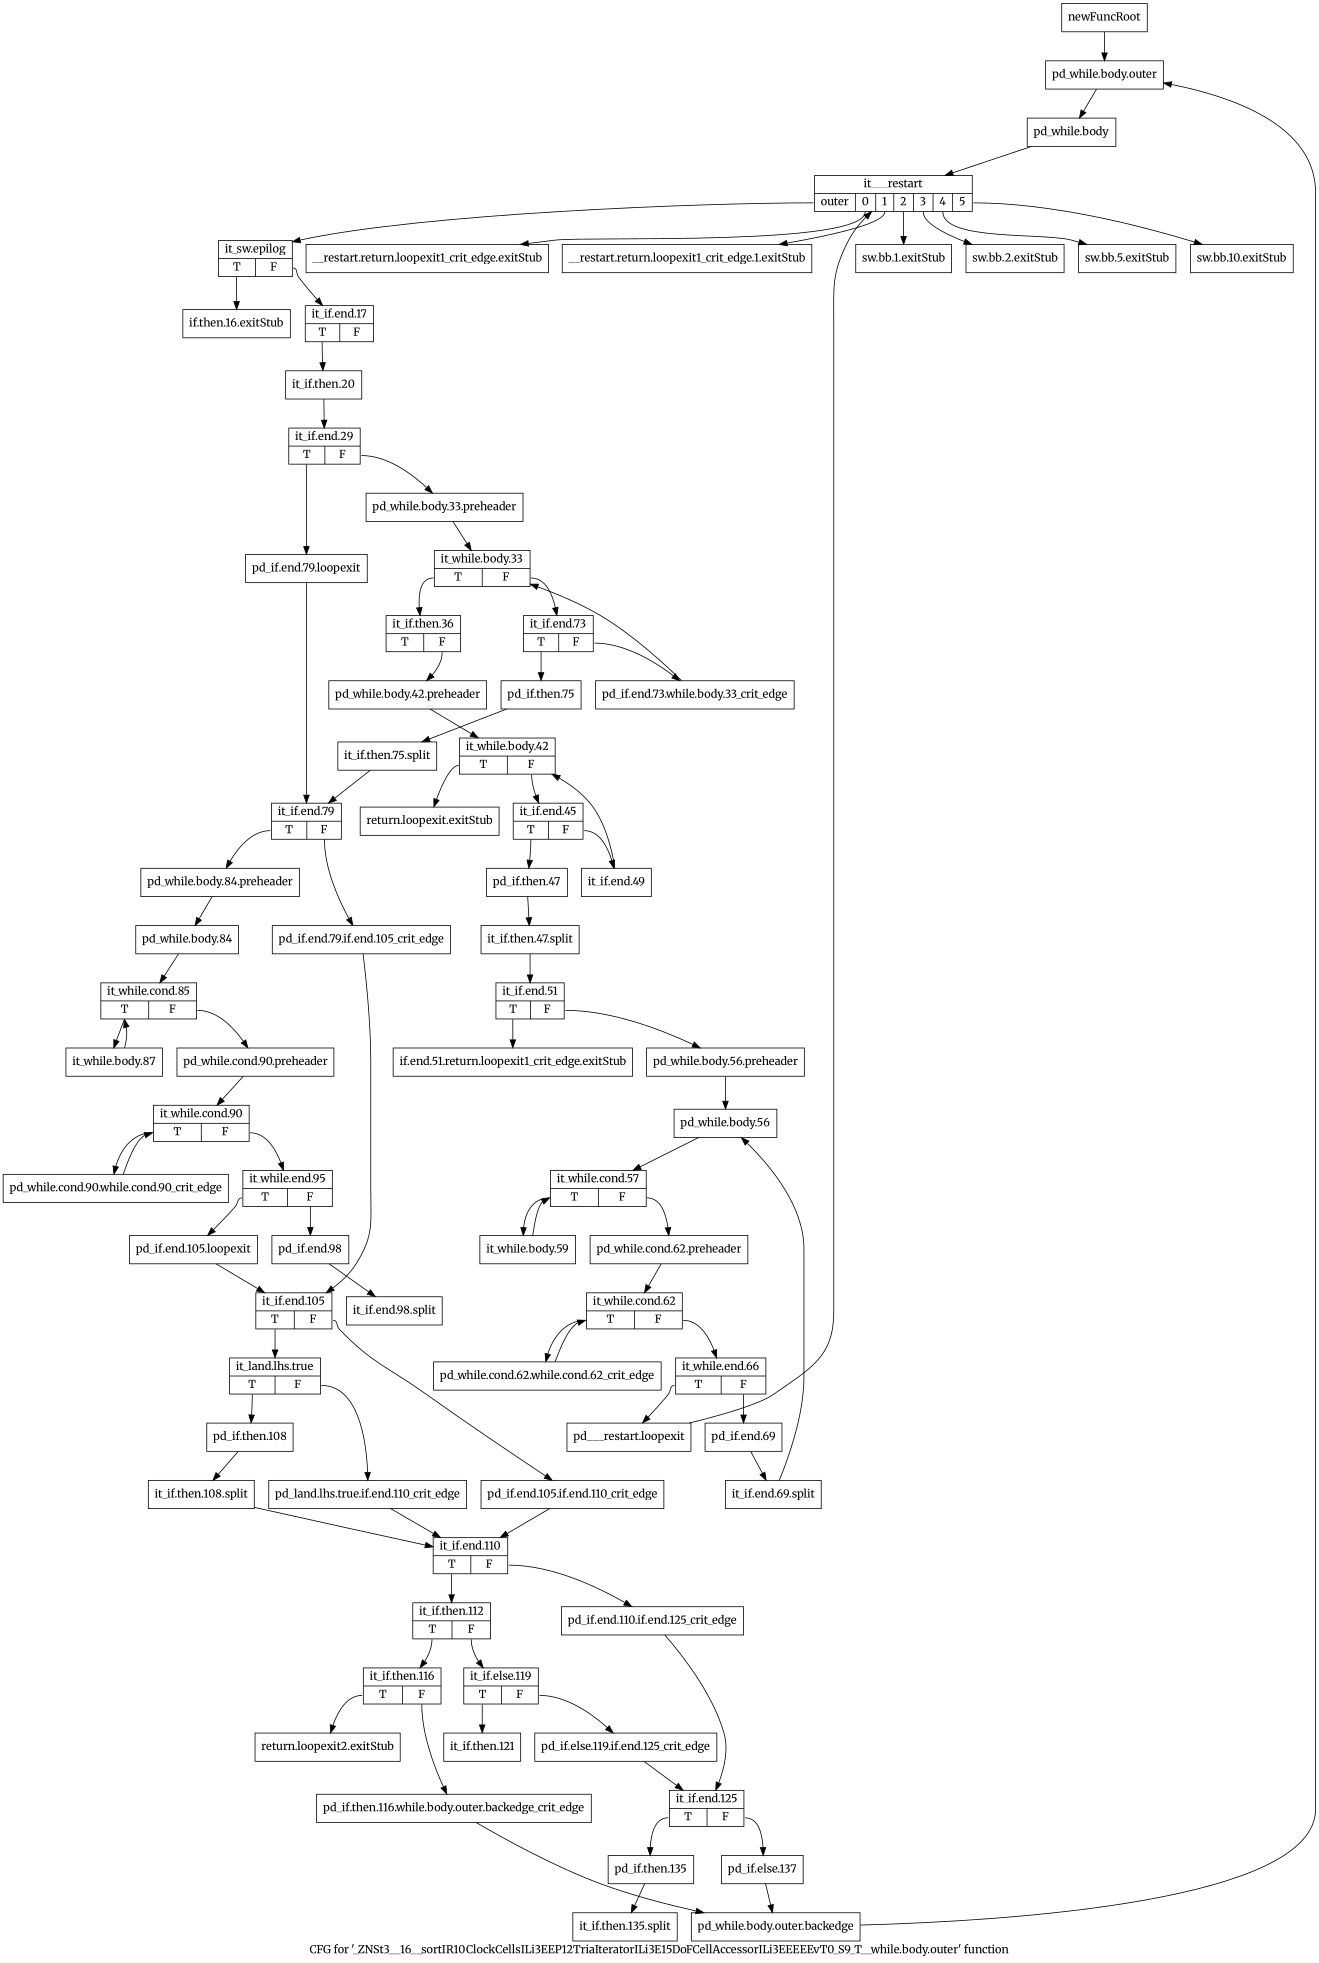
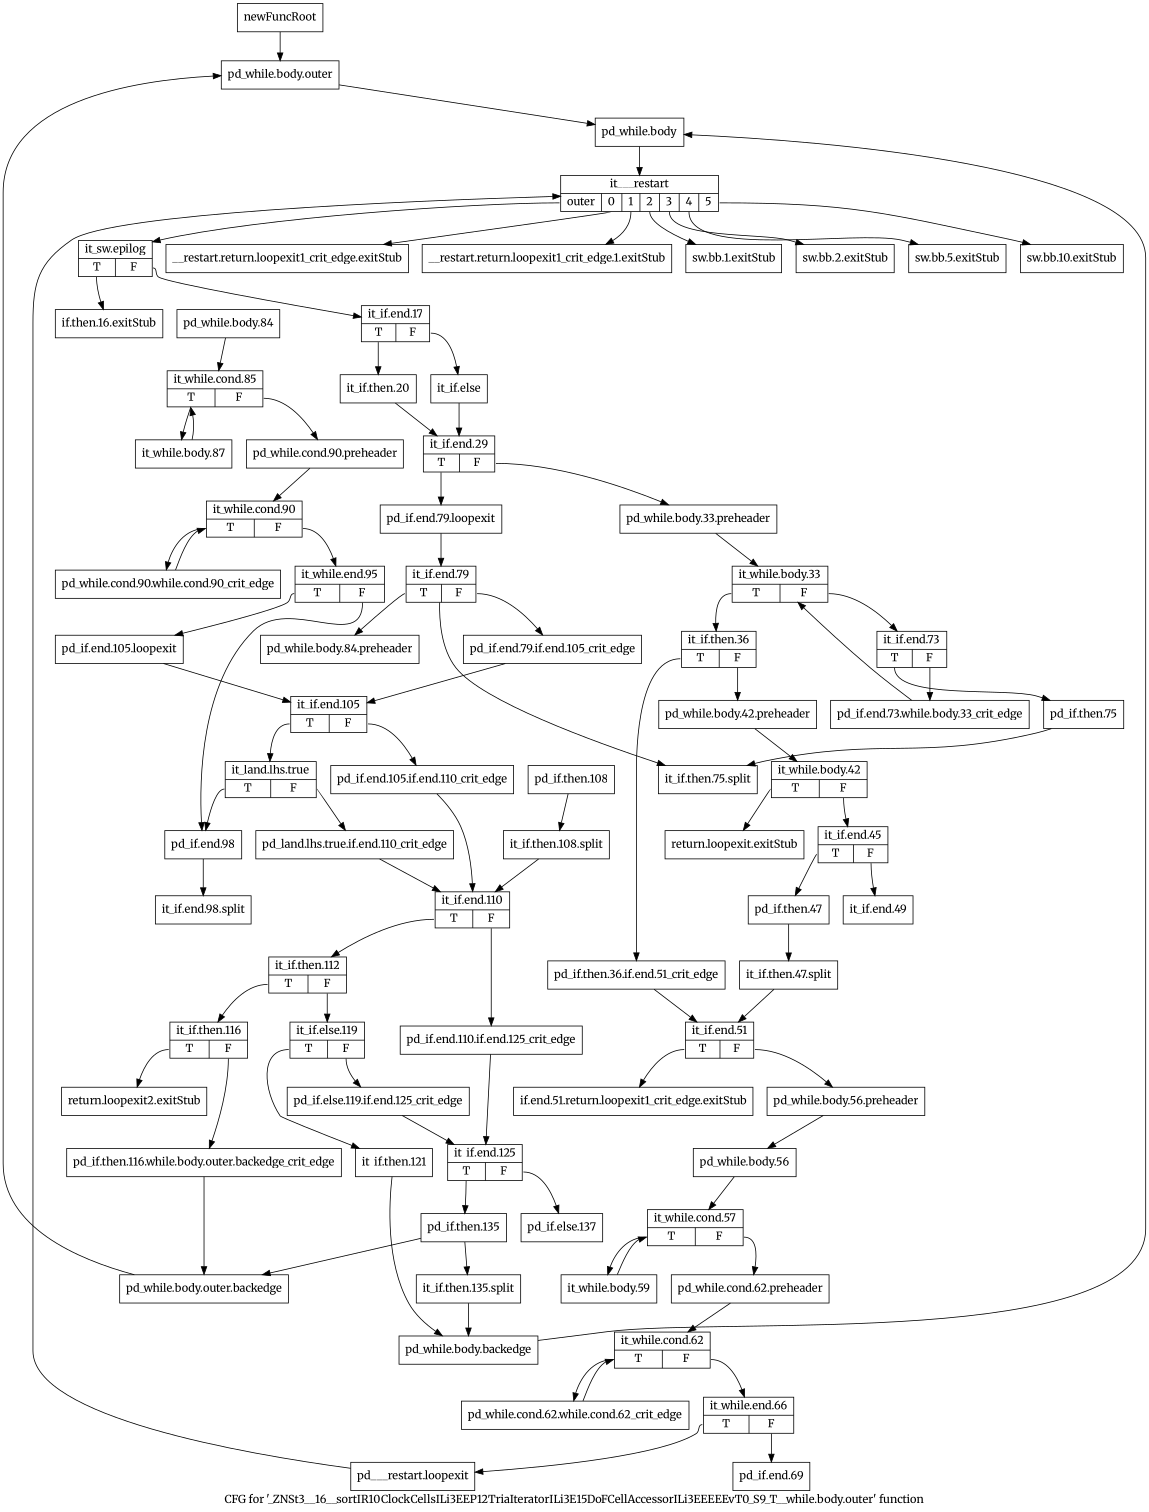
node "it_if.else": added
edge "it_if.then.75.split" -> "it_if.end.79": reversed
edge "it_if.end.49" -> "it_while.body.42": removed
edge "pd_while.body.84.preheader" -> "pd_while.body.84": removed
node "pd_if.then.36.if.end.51_crit_edge": added
node "pd_while.body.backedge": added
edge "it_land.lhs.true" -> "pd_if.then.108": now "it_land.lhs.true" -> "pd_if.end.98"
node "it_if.end.69.split": removed
edge "pd_if.else.137" -> "pd_while.body.outer.backedge": now "pd_if.then.135" -> "pd_while.body.outer.backedge"
